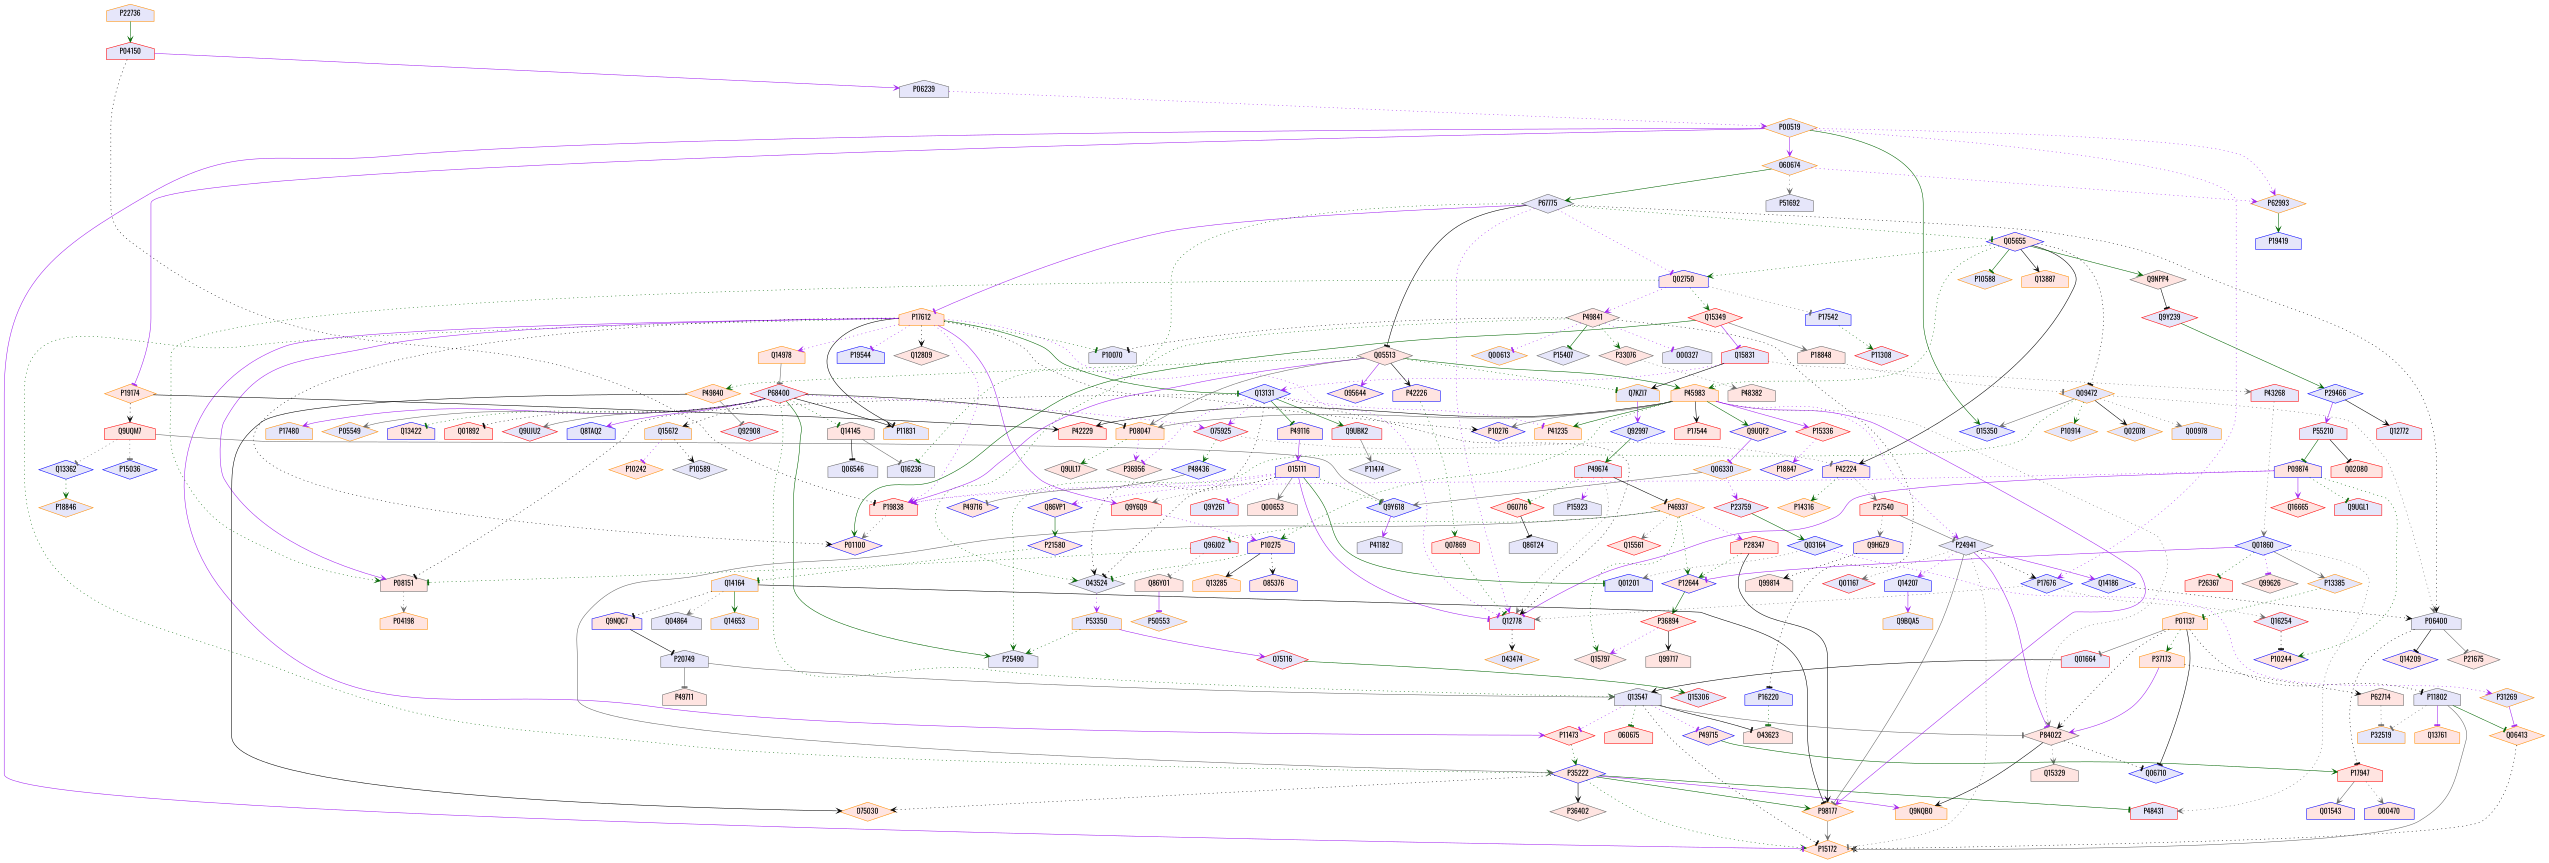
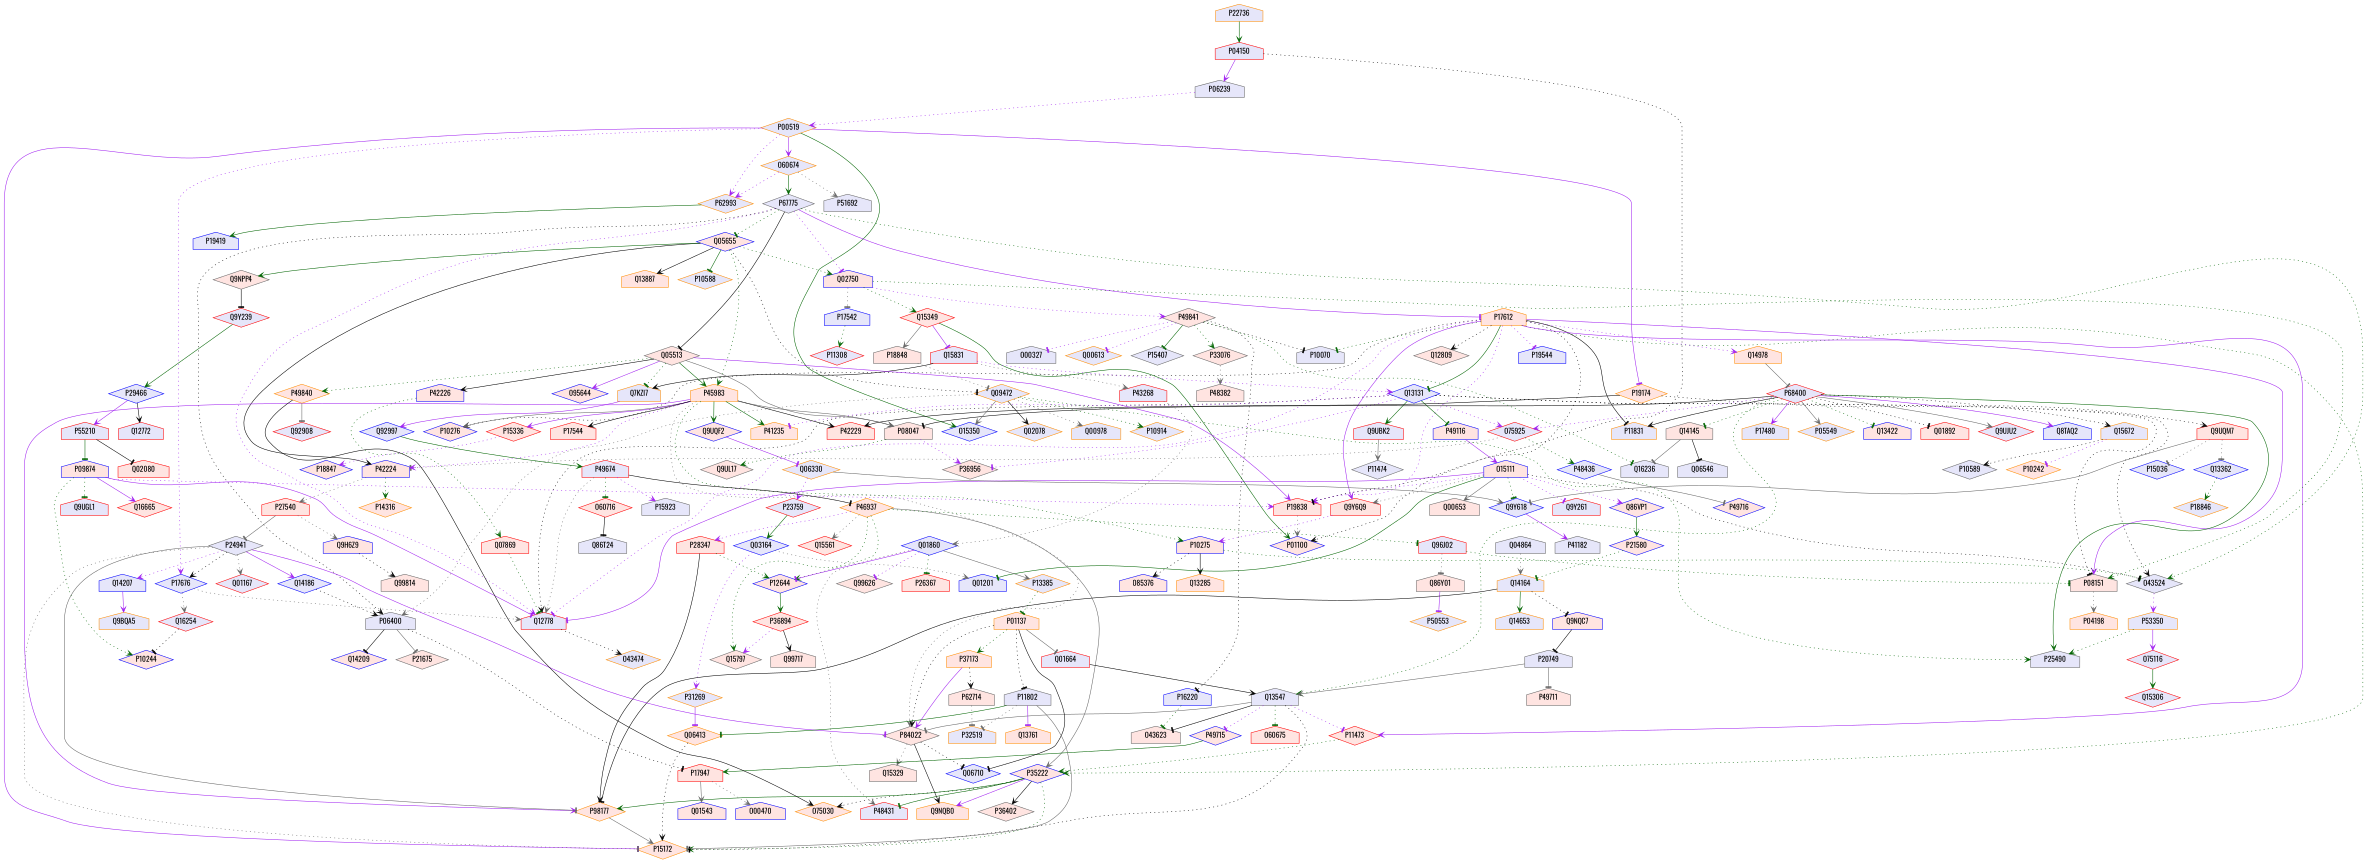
edge "P45983" -> "P24941": now "P45983" -> "P42224"
node "P08047": color darkorange -> gray40
edge "Q14164" -> "Q04864": reversed
